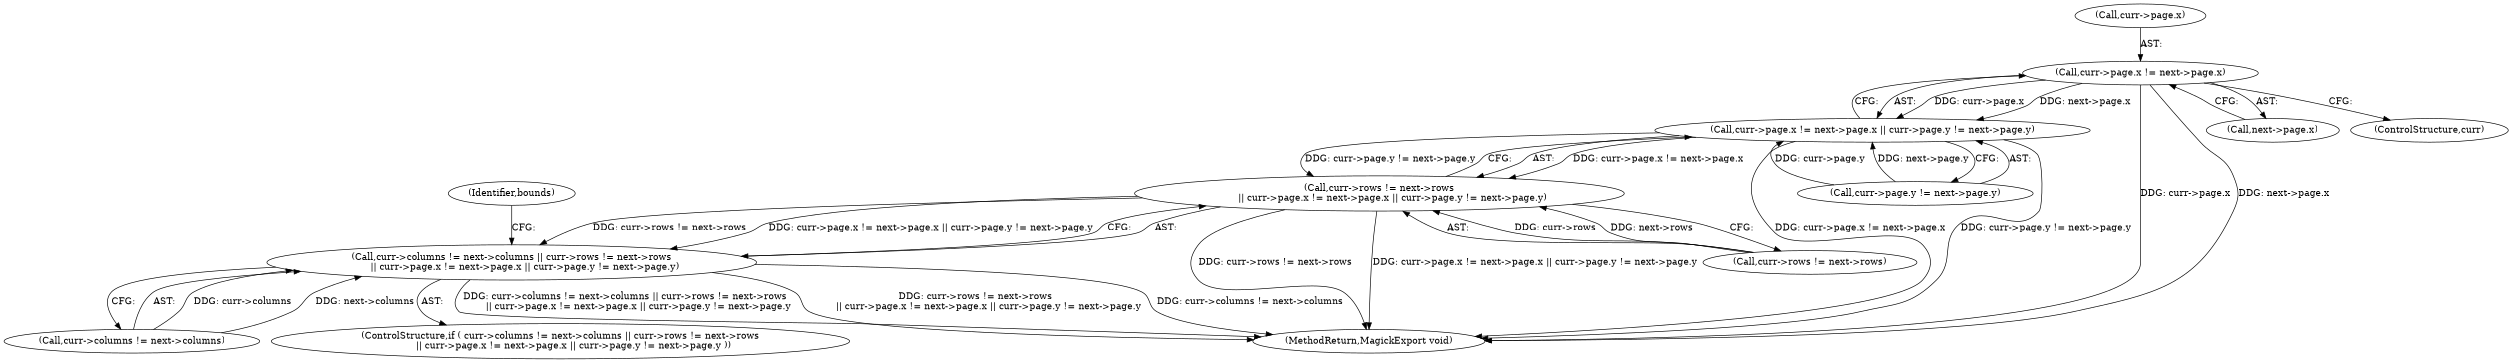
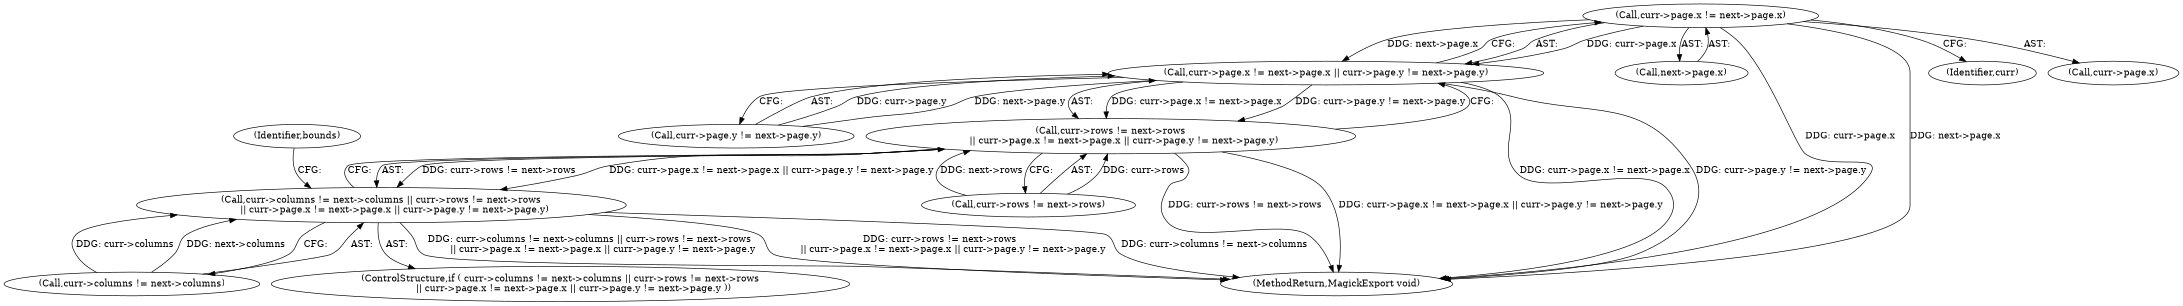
edge "(Call,curr->page.x)" -> "(Call,curr->page.x != next->page.x)": reversed
edge "(Call,next->page.x)" -> "(Call,curr->page.x != next->page.x)": label "CFG: " -> "AST: "
node "(ControlStructure,curr)": label "(ControlStructure,curr)" -> "(Identifier,curr)"
